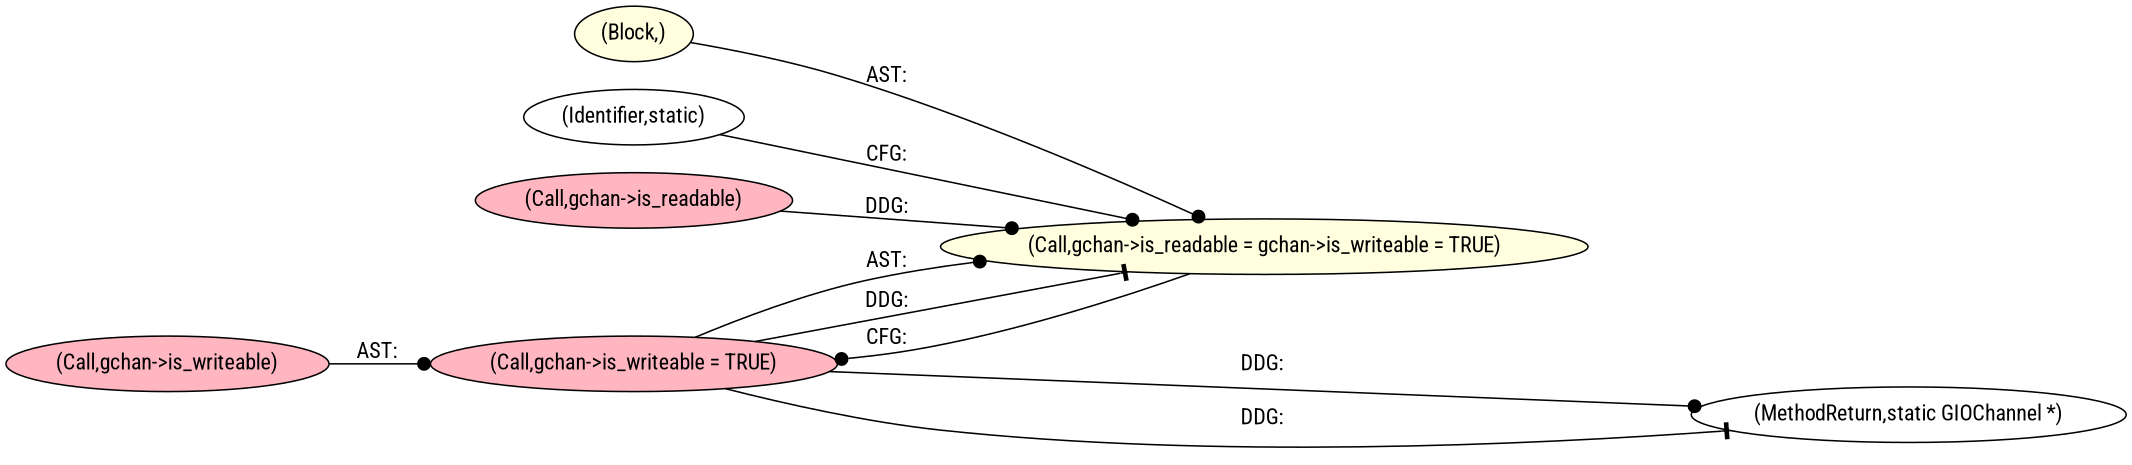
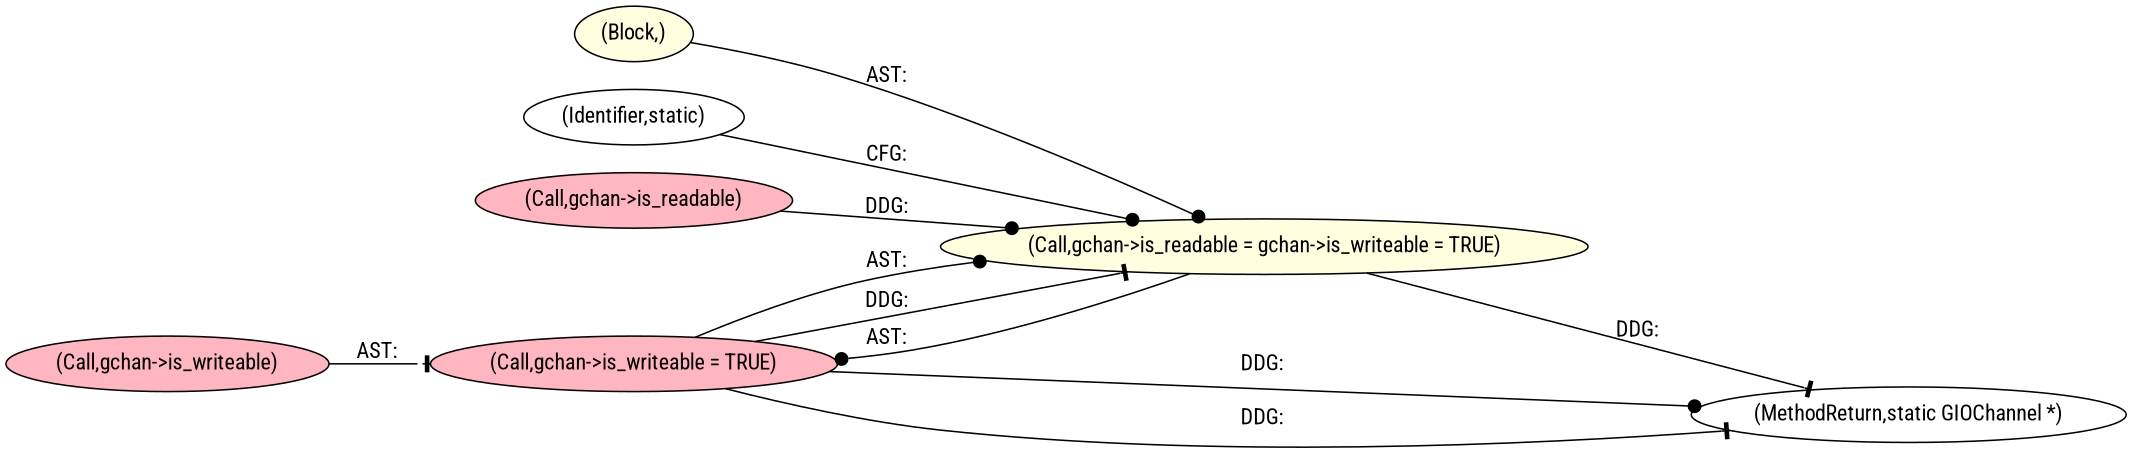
edge "(Call,gchan->is_readable = gchan->is_writeable = TRUE)" -> "(MethodReturn,static GIOChannel *)": added, label "DDG:"
edge "(Call,gchan->is_readable = gchan->is_writeable = TRUE)" -> "(Call,gchan->is_writeable = TRUE)": label "CFG: " -> "AST: "
edge "(Call,gchan->is_writeable)" -> "(Call,gchan->is_writeable = TRUE)": arrowhead dot -> tee
